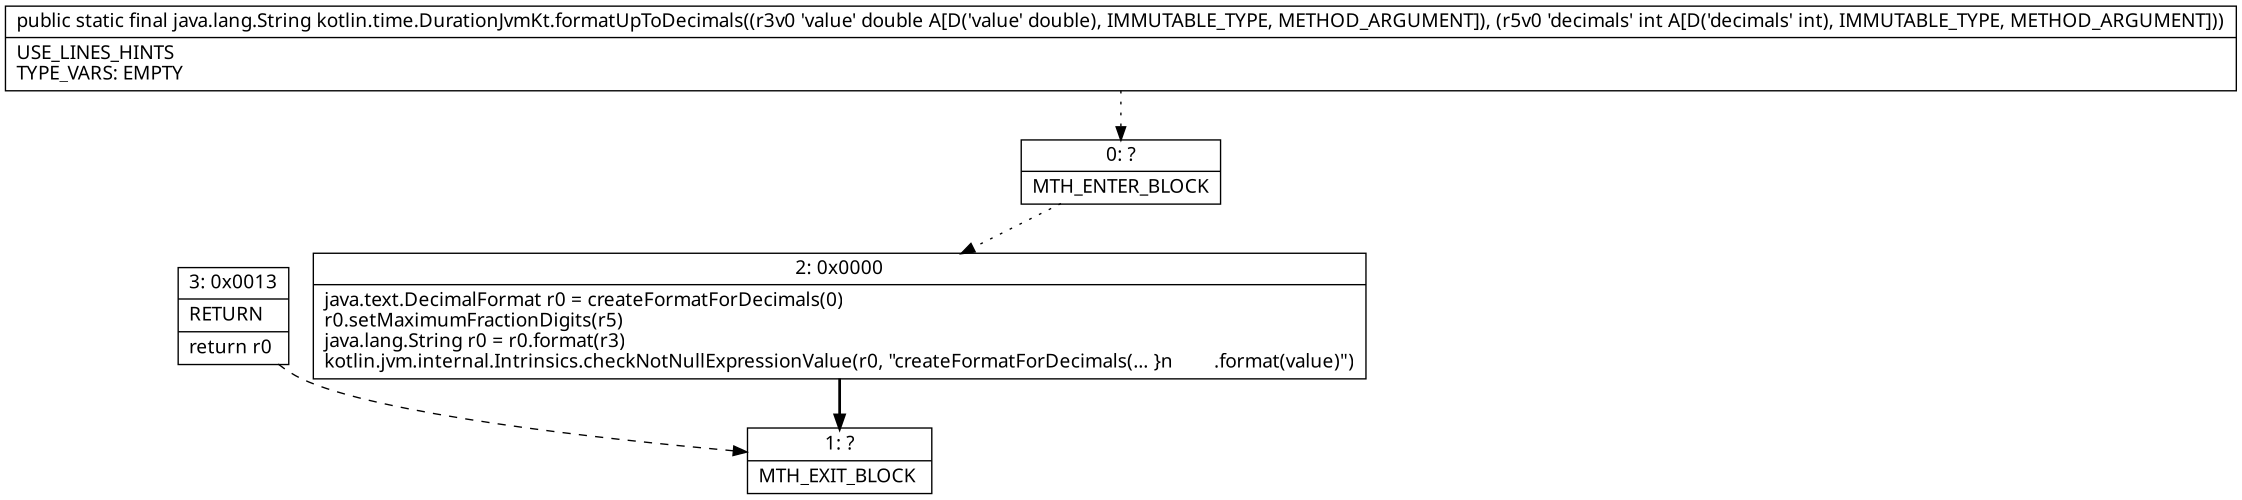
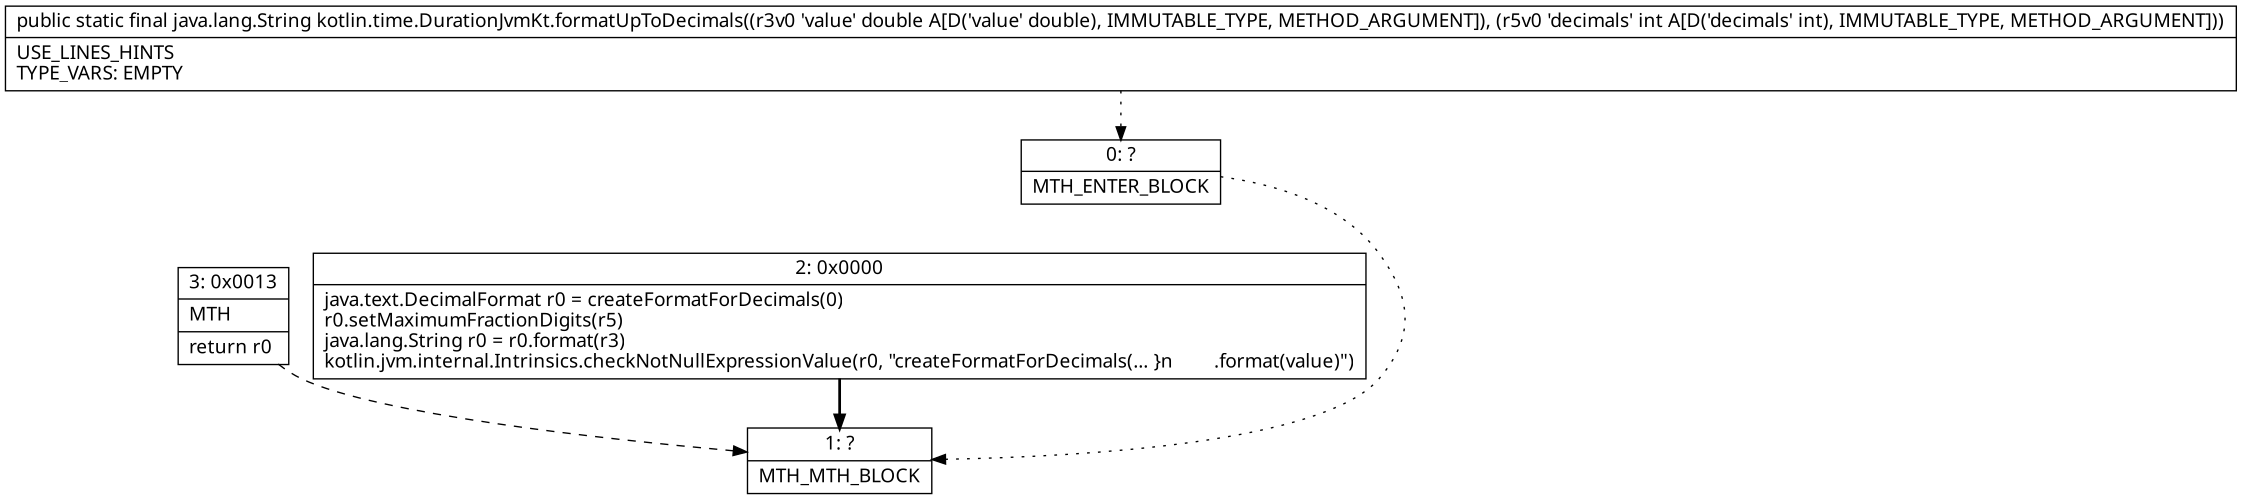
edge "0: ?" -> "2: 0x0000": now "0: ?" -> "1: ?"
node "3: 0x0013": text "RETURN" -> "MTH"
node "1: ?": text "MTH_EXIT_BLOCK" -> "MTH_MTH_BLOCK"
